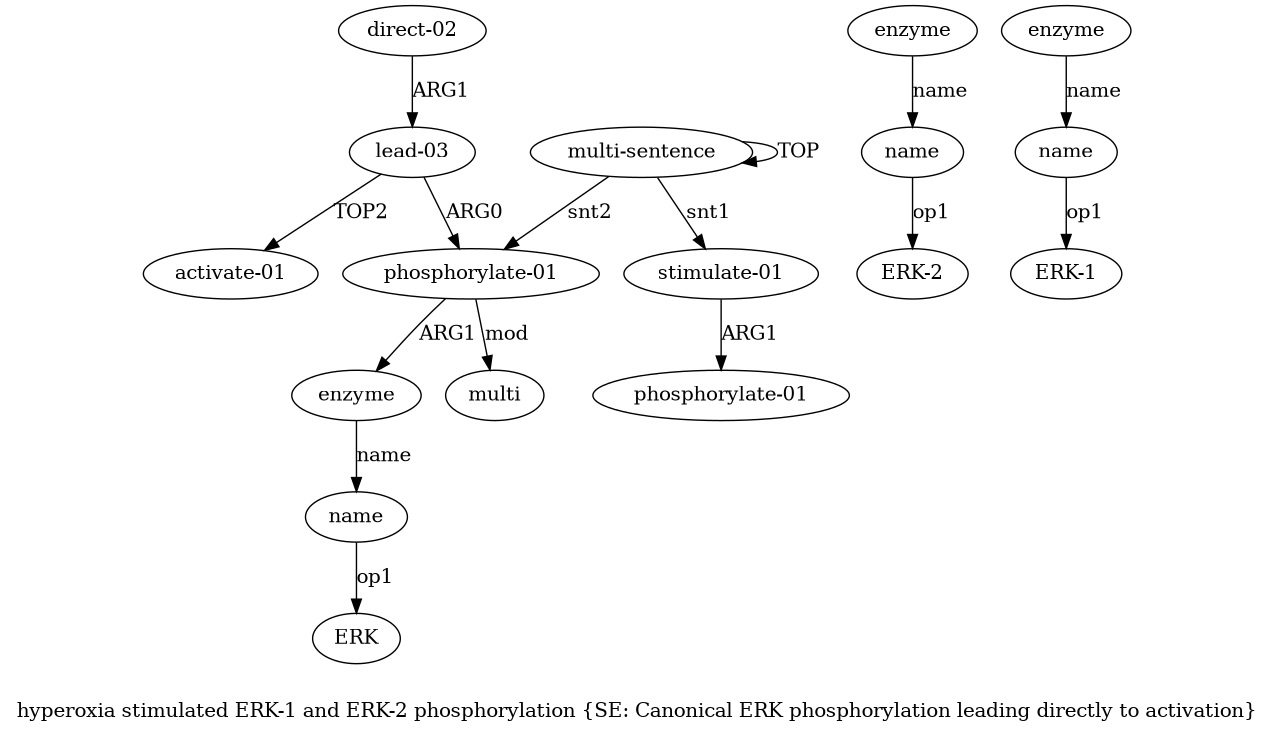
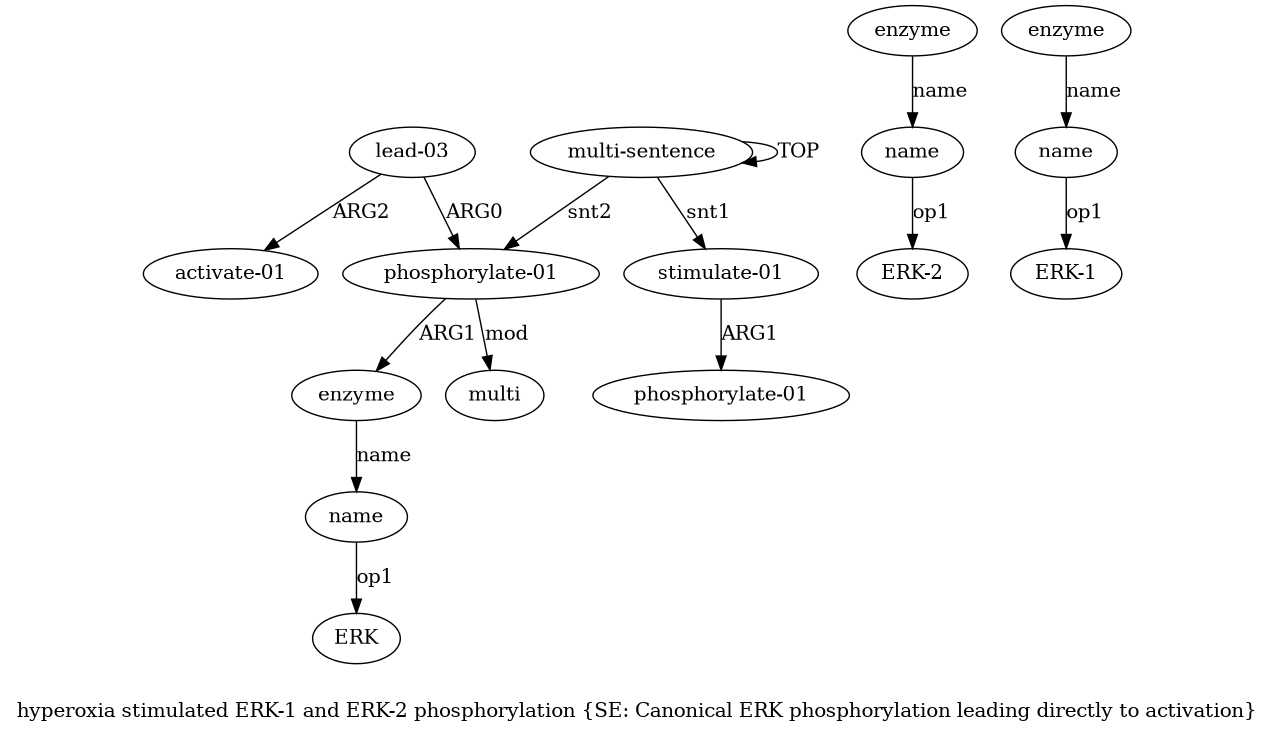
node "direct-02": removed
edge "lead-03" -> "activate-01": label "TOP2" -> "ARG2"
